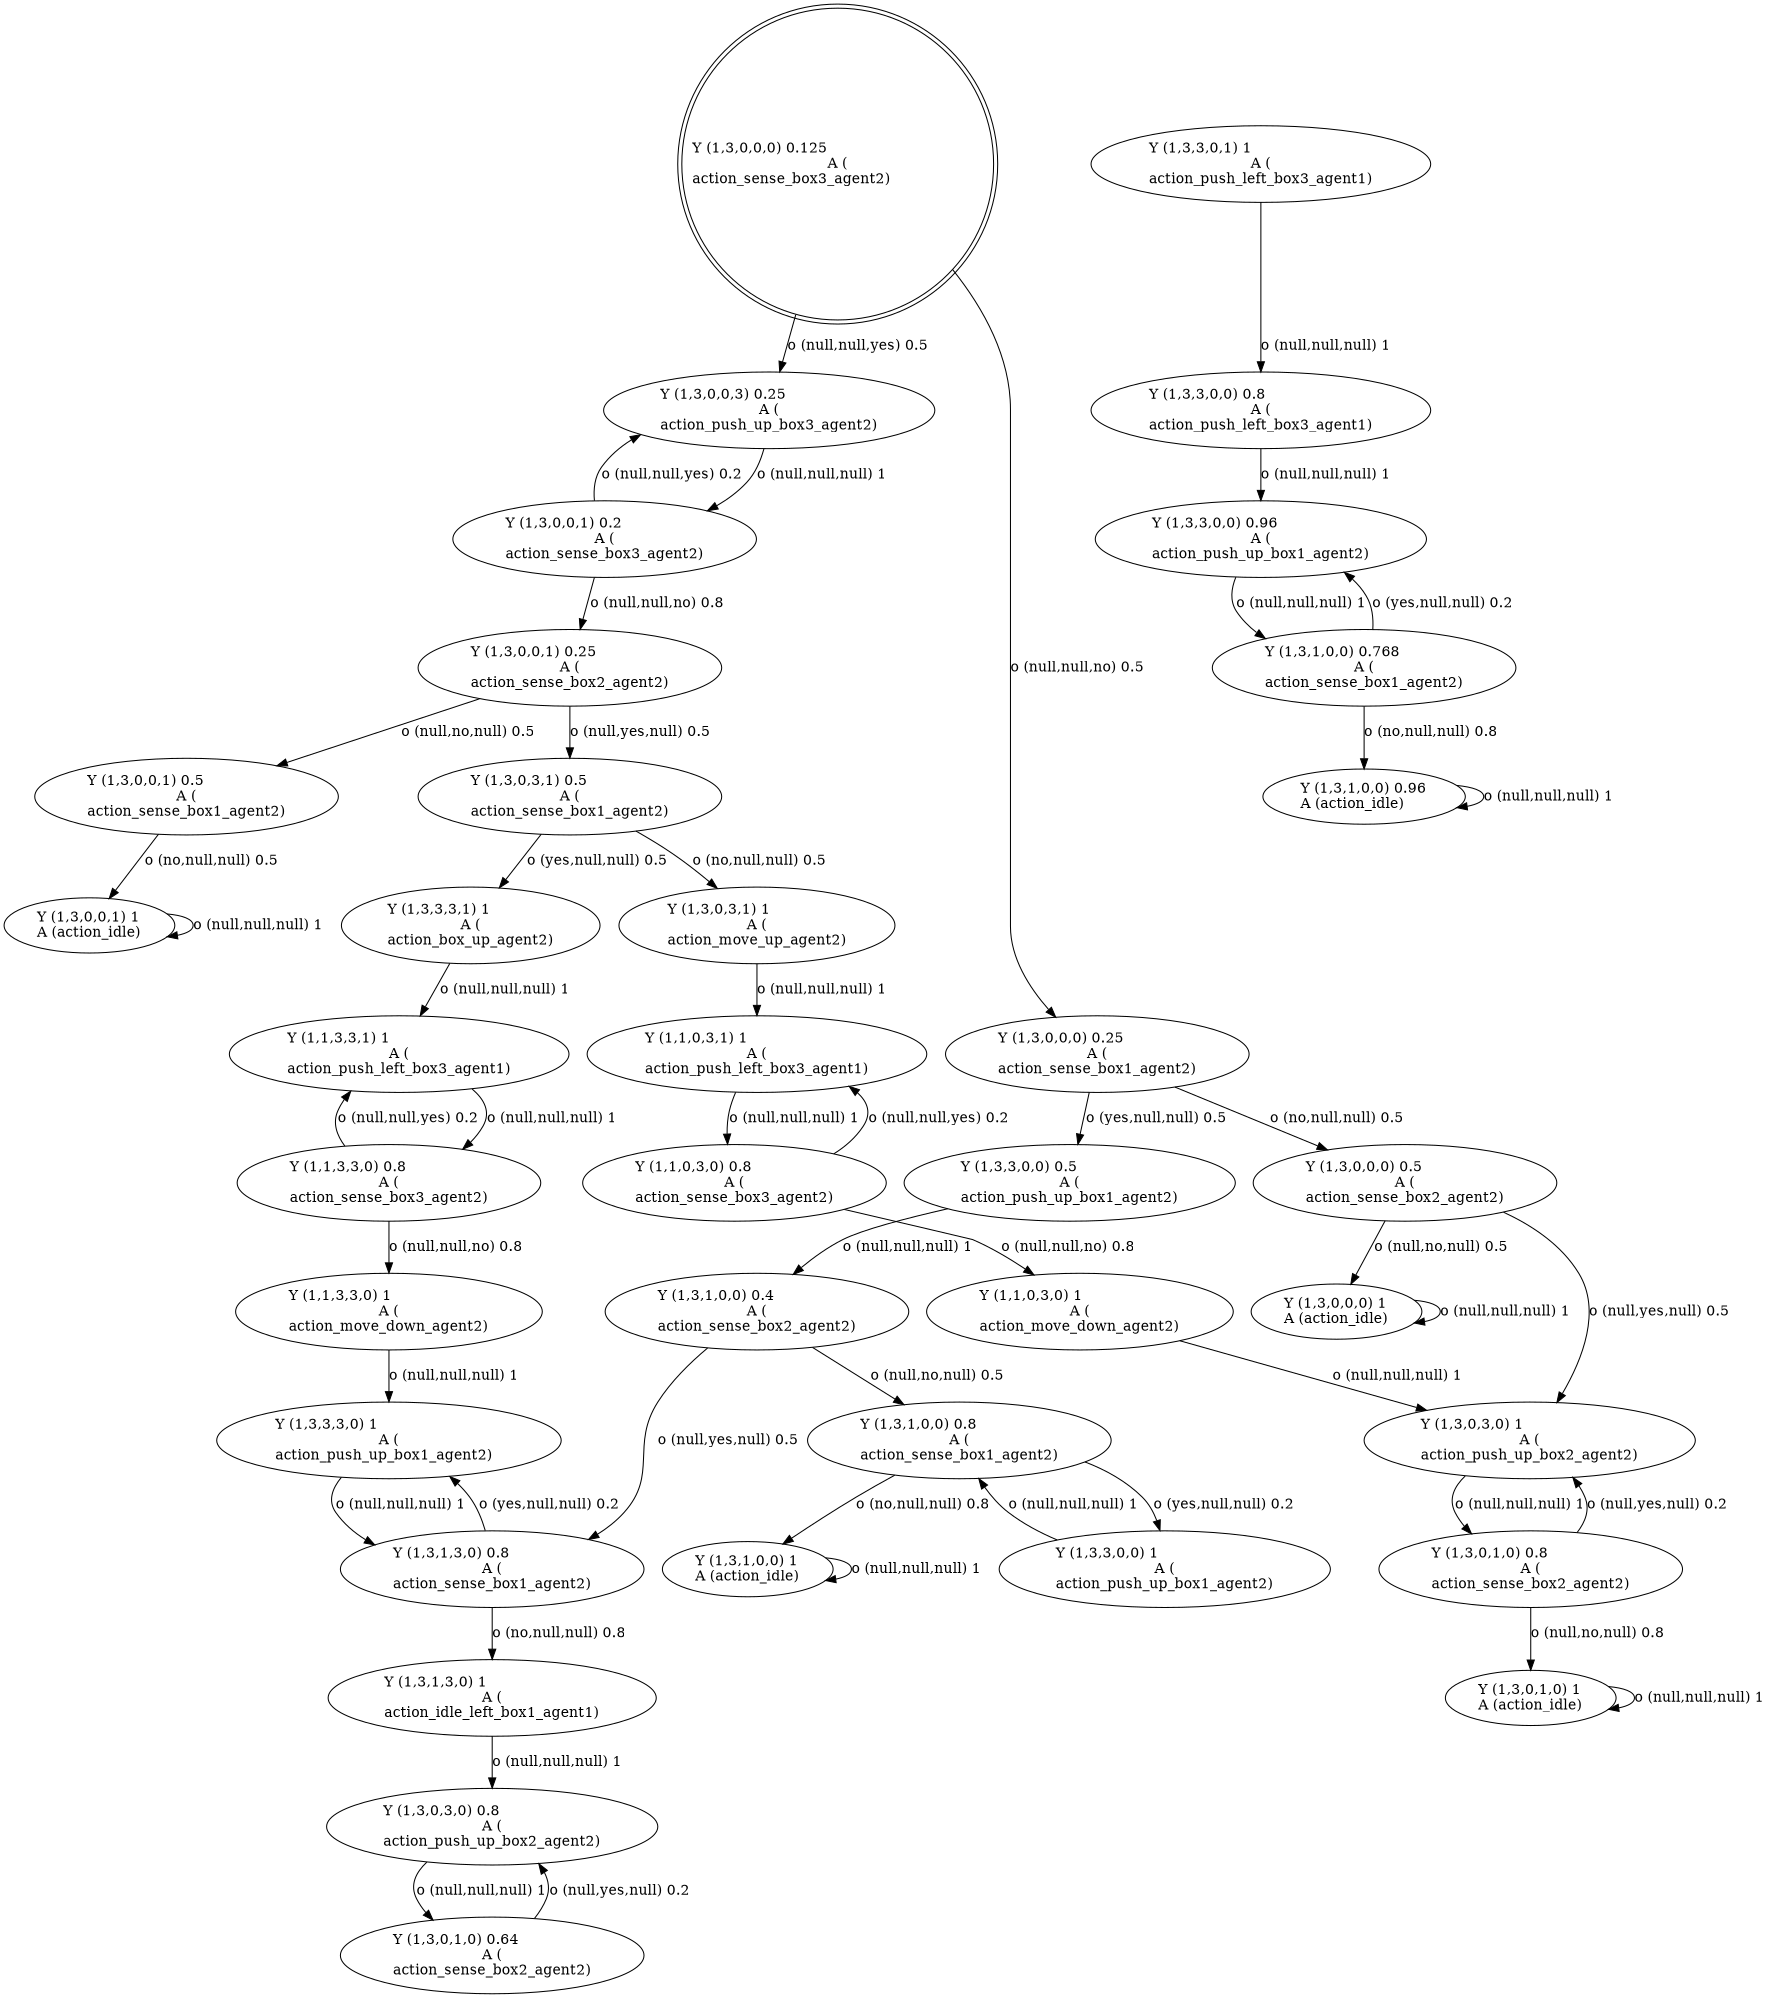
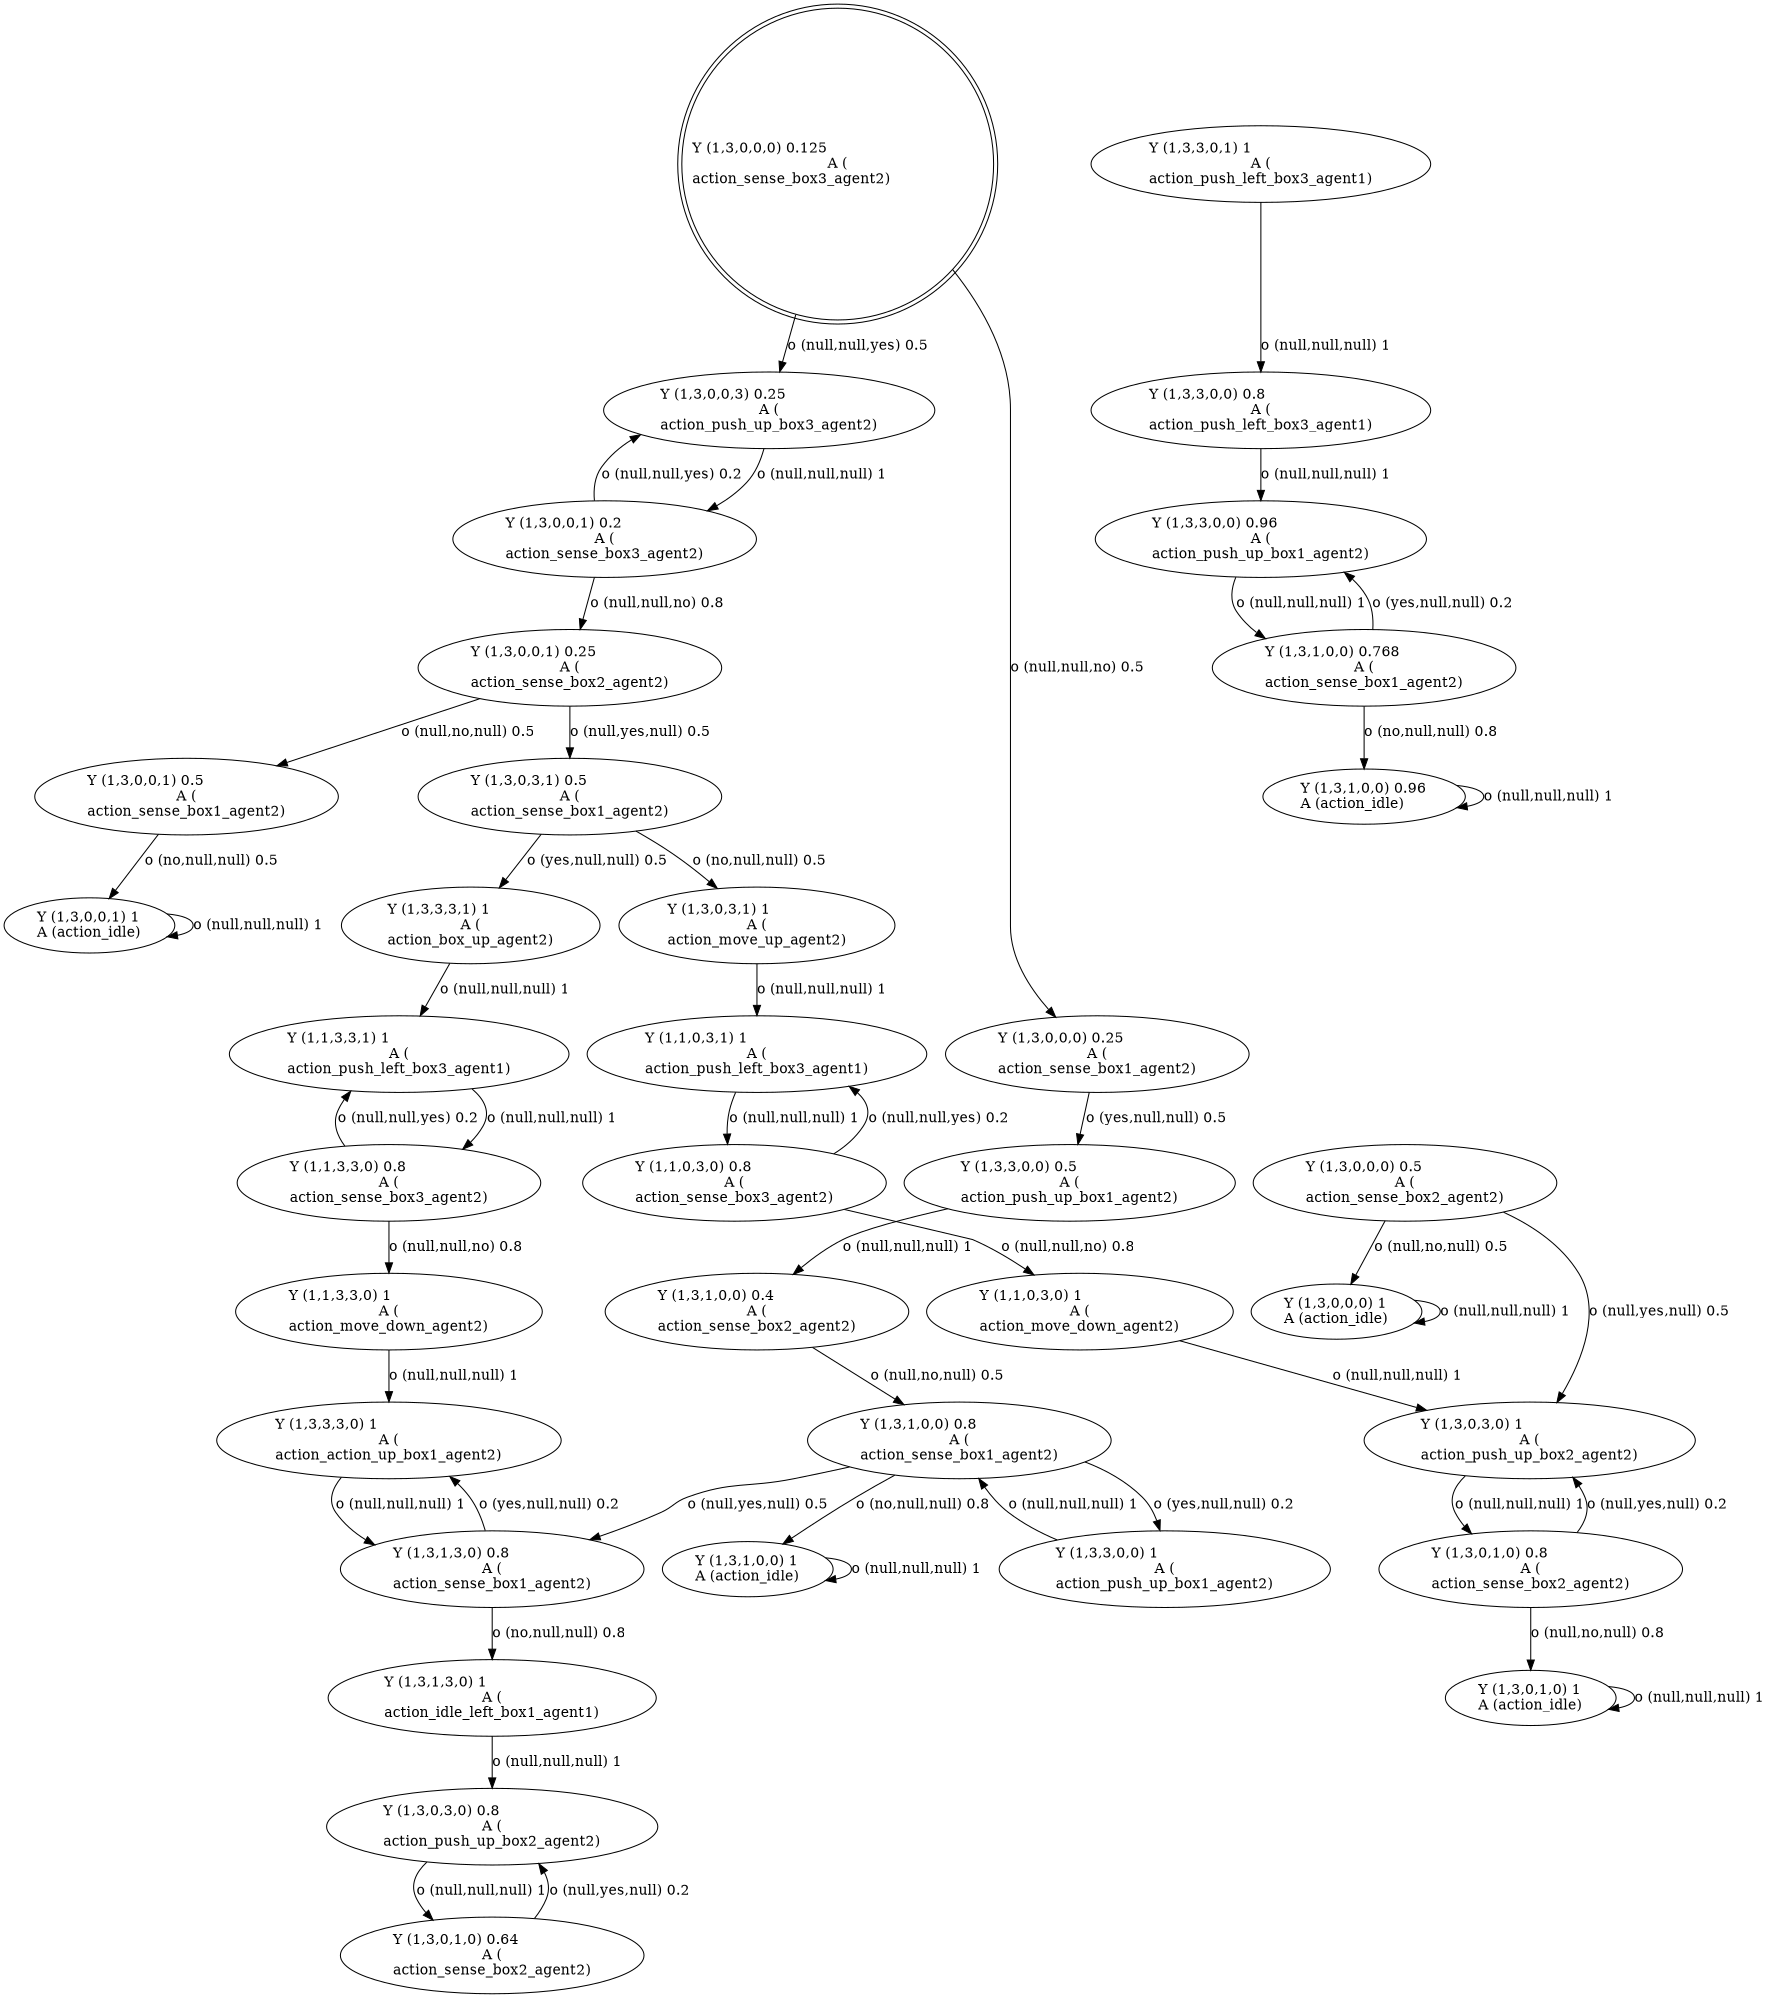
edge "Y (1,3,0,0,0) 0.25 A ( action_sense_box1_agent2)" -> "Y (1,3,0,0,0) 0.5 A ( action_sense_box2_agent2)": removed, label "o (no,null,null) 0.5"
edge "Y (1,3,1,0,0) 0.4 A ( action_sense_box2_agent2)" -> "Y (1,3,1,3,0) 0.8 A ( action_sense_box1_agent2)": now "Y (1,3,1,0,0) 0.8 A ( action_sense_box1_agent2)" -> "Y (1,3,1,3,0) 0.8 A ( action_sense_box1_agent2)"
node "Y (1,3,3,3,0) 1 A ( action_push_up_box1_agent2)": label "Y (1,3,3,3,0) 1 A ( action_push_up_box1_agent2)" -> "Y (1,3,3,3,0) 1 A ( action_action_up_box1_agent2)"
